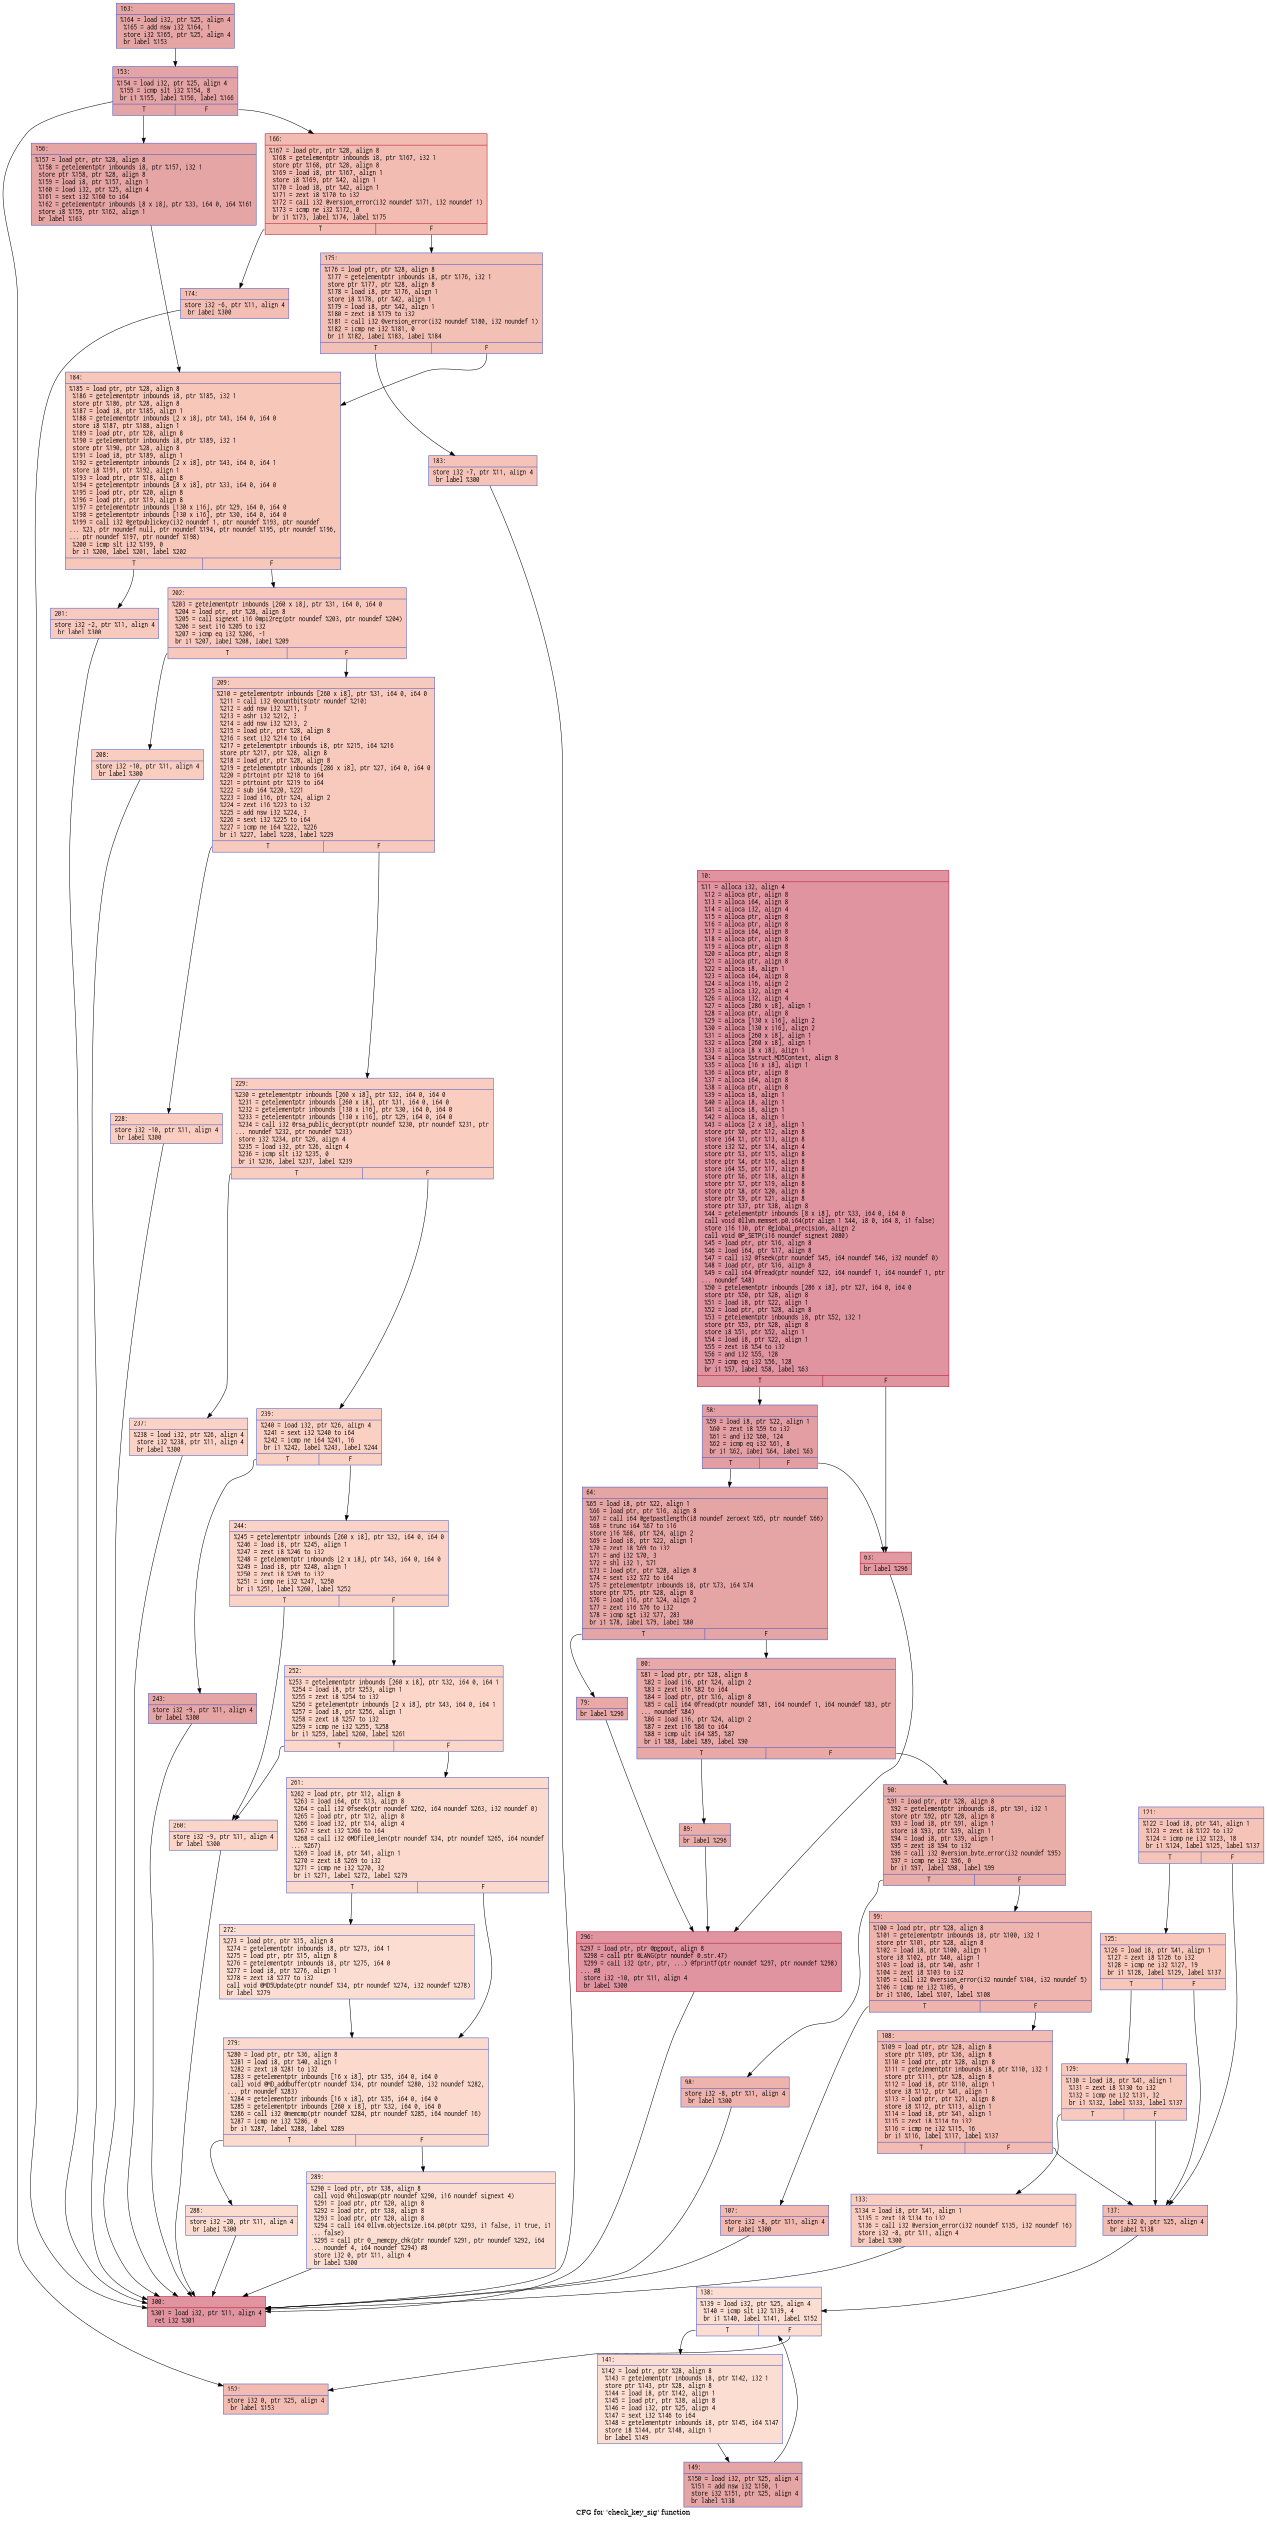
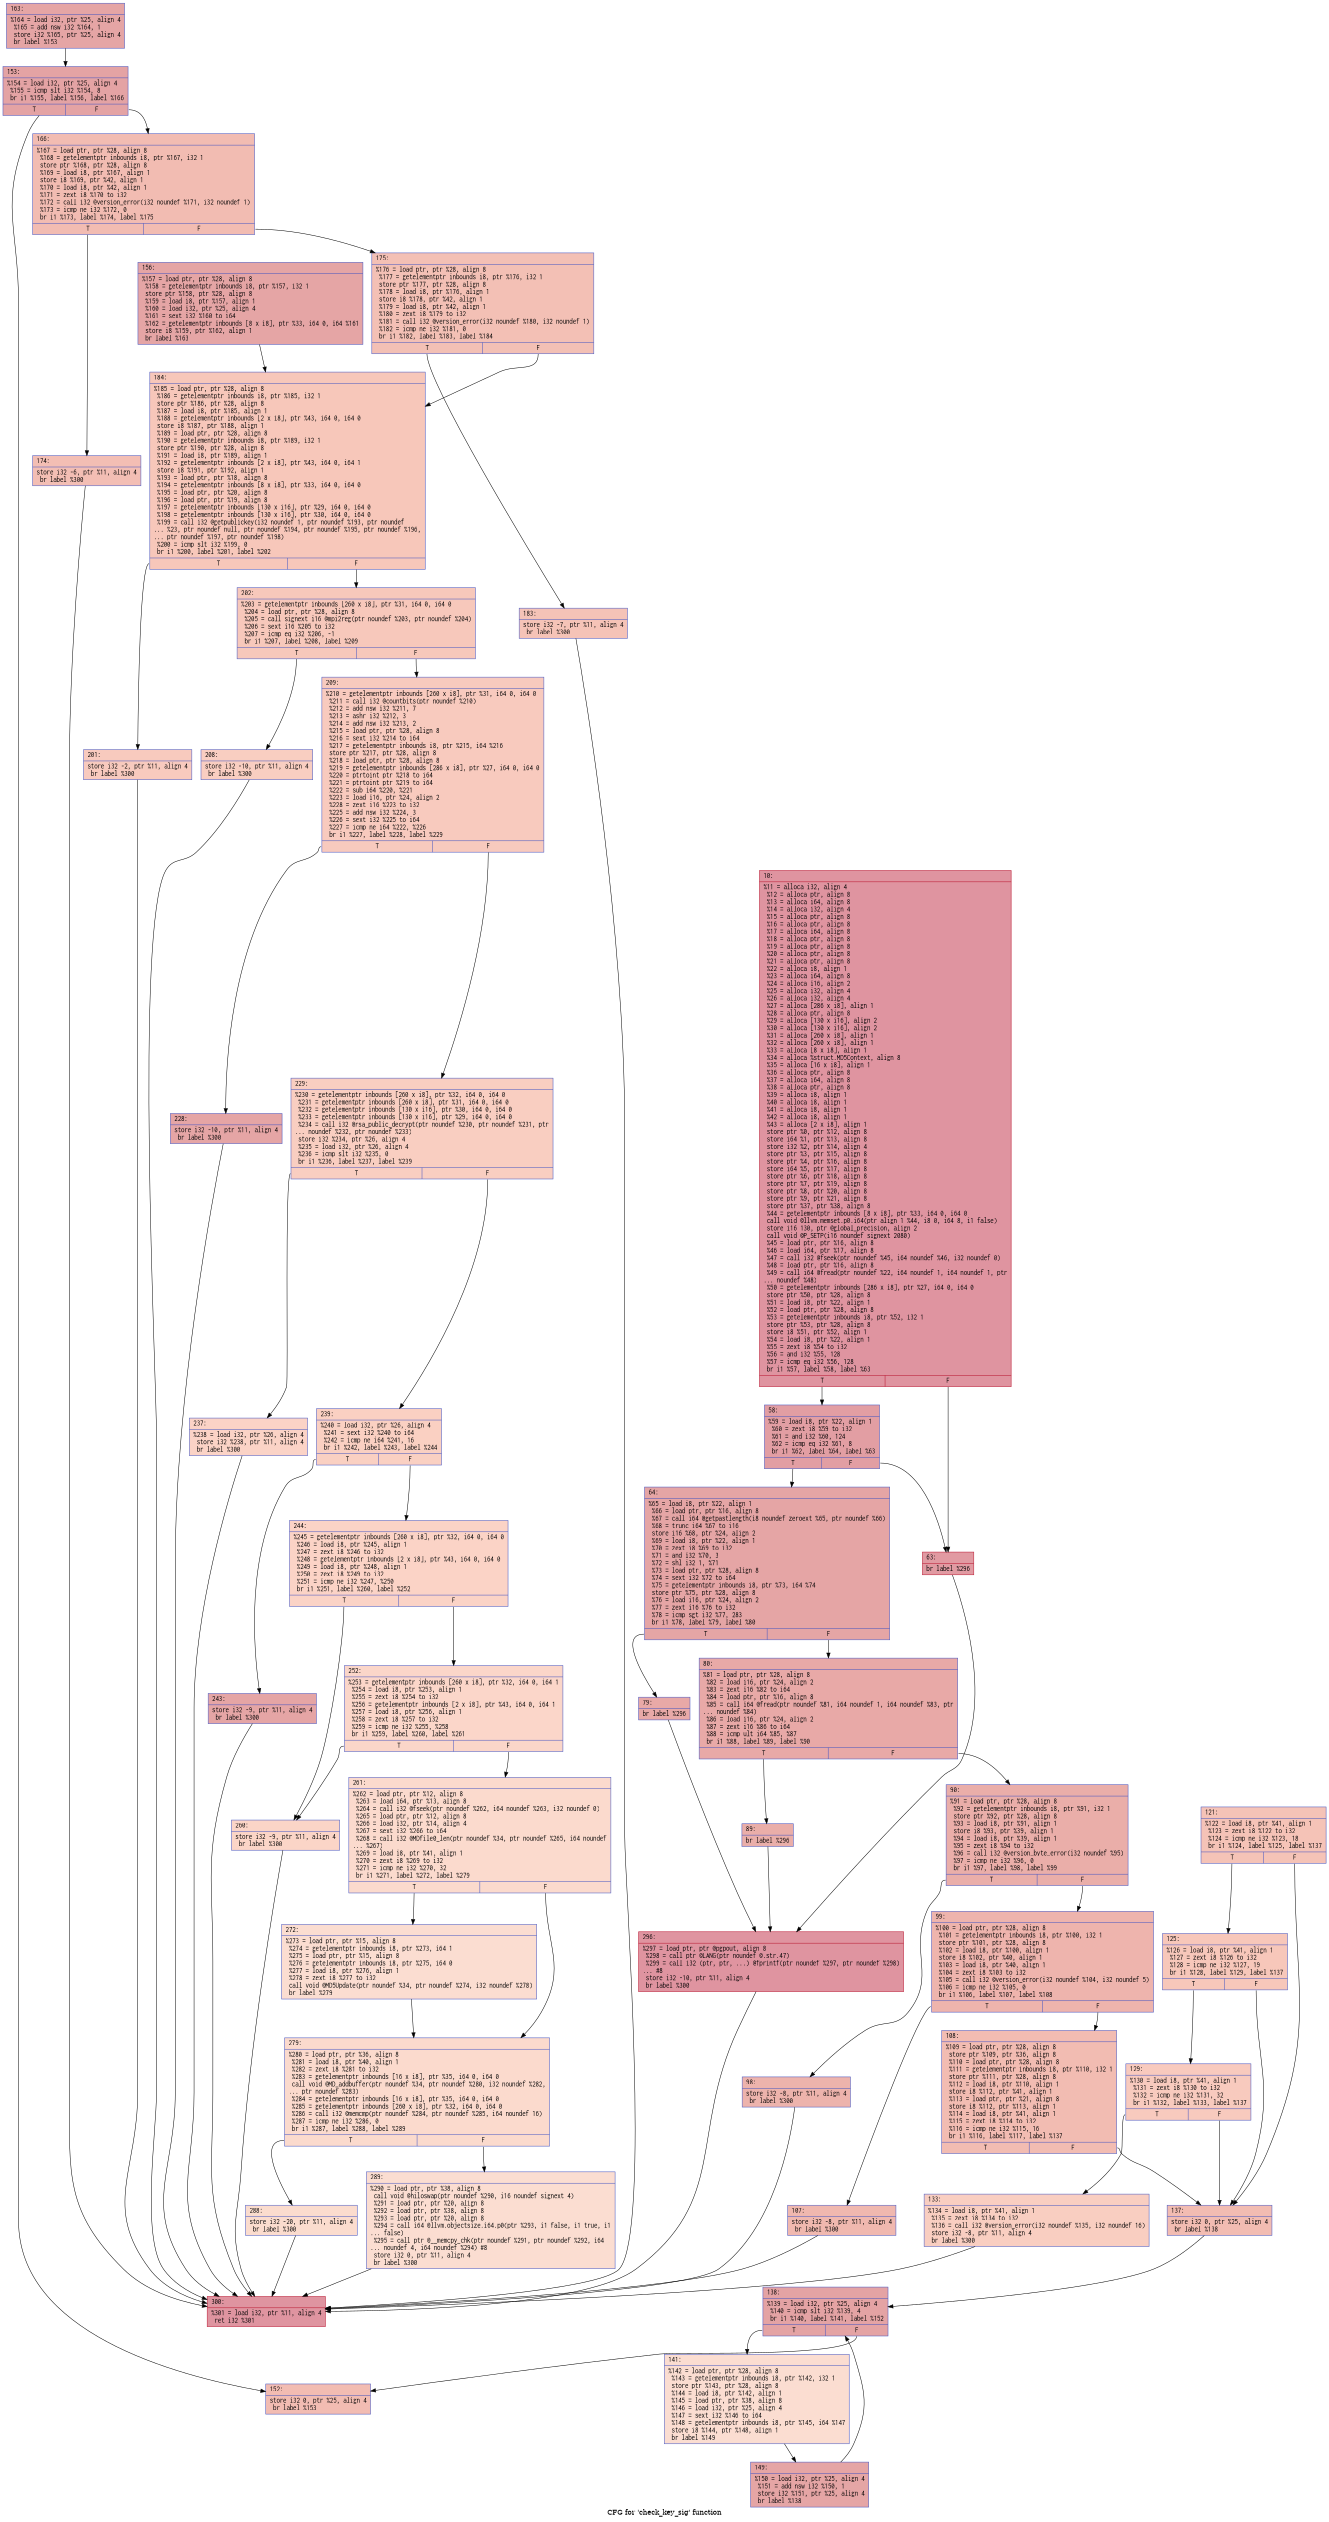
edge "153:" -> "156:": removed
node "166:": color #b70d28ff -> #3d50c3ff
node "209:": text "%224 = zext i16 %223 to i32" -> "%228 = zext i16 %223 to i32"
node "228:": fillcolor #f2907270 -> #c5333470
node "99:": text "%103 = load i8, ptr %40, ashr 1" -> "%103 = load i8, ptr %40, align 1"
node "138:": fillcolor #f7b39670 -> #c32e3170
